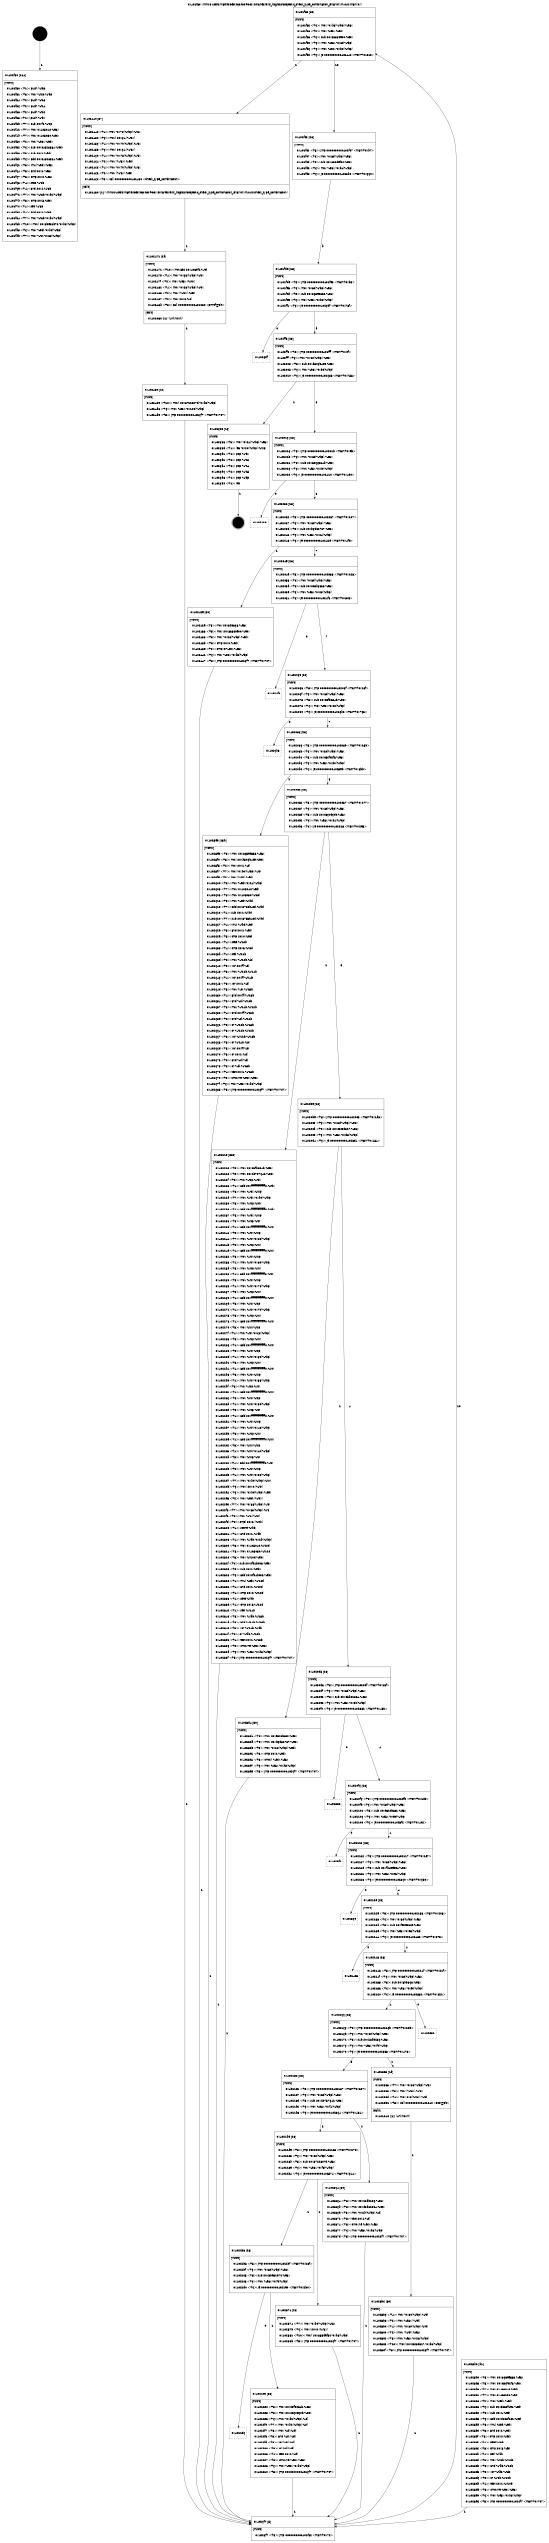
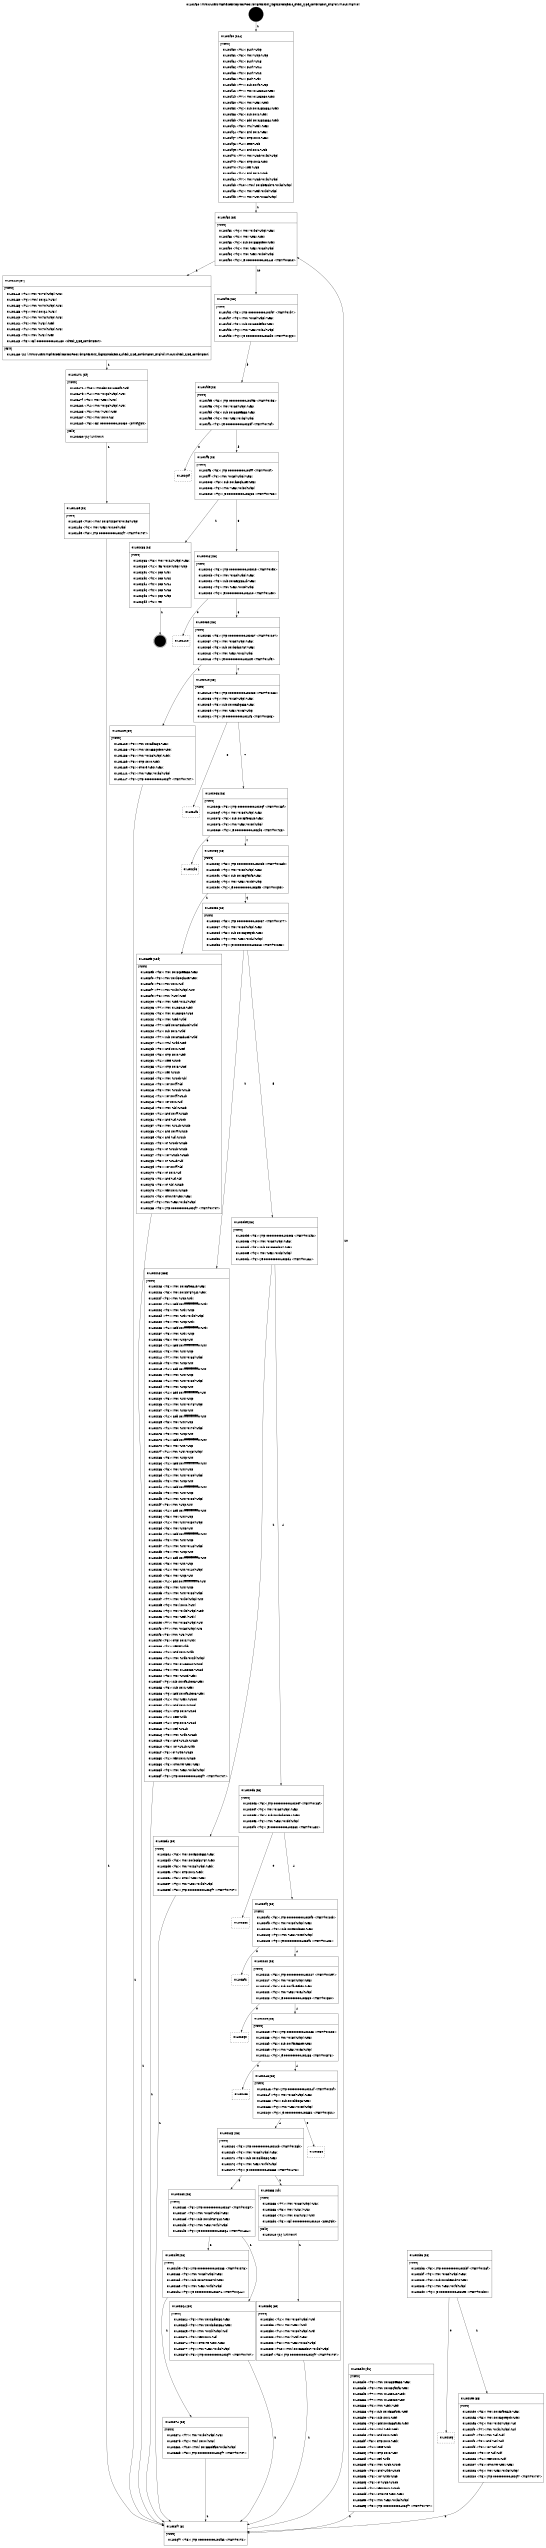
edge "0x401f30 [114]" -> "0x401fa2 [32]": added, label "1"
edge "0x40219e [28]" -> "0x4021ba [28]": removed, label "1"
